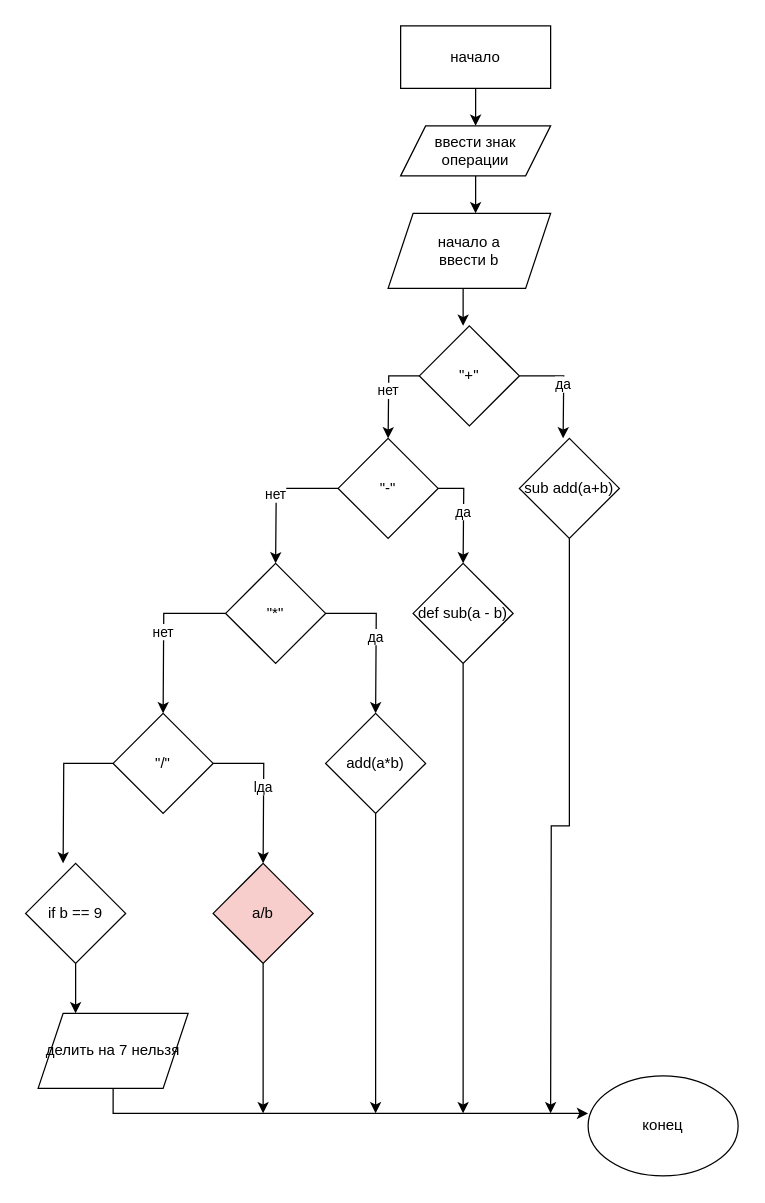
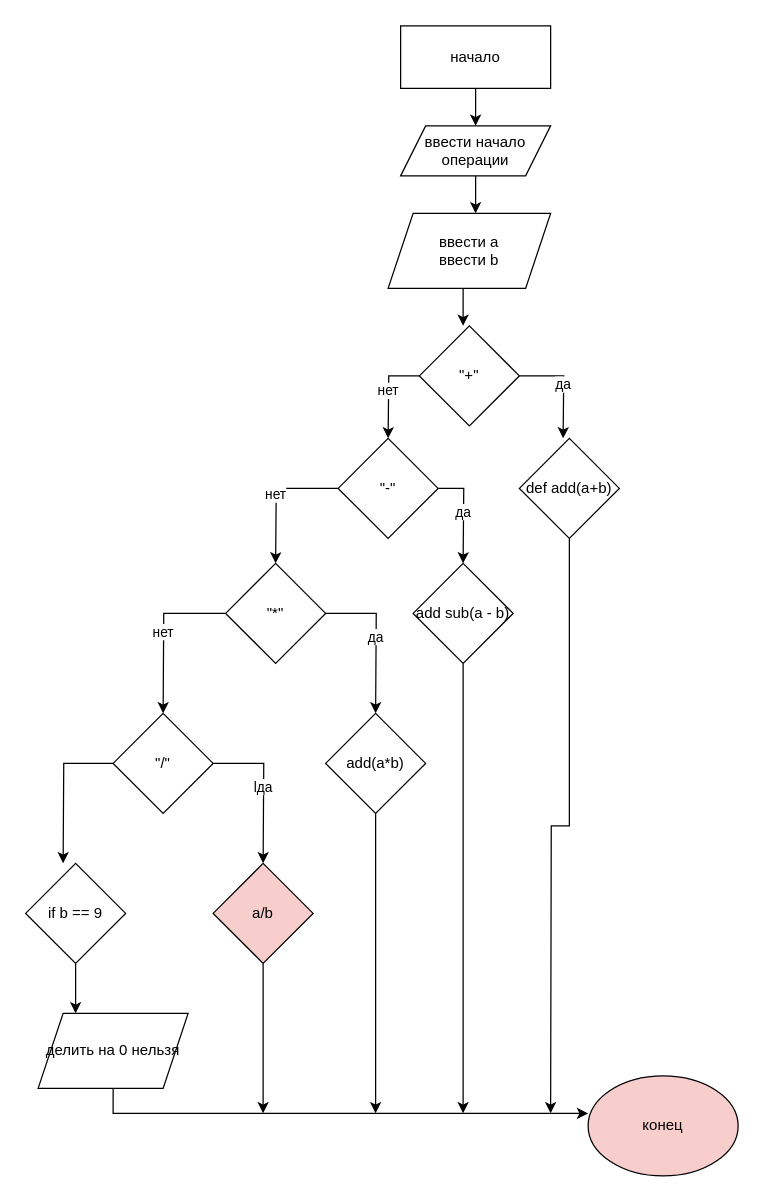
node "ввести знак операции": label "ввести знак операции" -> "ввести начало операции"
node "начало a ввести b": label "начало a ввести b" -> "ввести a ввести b"
node "sub add(a+b)": label "sub add(a+b)" -> "def add(a+b)"
node "def sub(a - b)": label "def sub(a - b)" -> "add sub(a - b)"
node "делить на 7 нельзя": label "делить на 7 нельзя" -> "делить на 0 нельзя"
node "конец": fillcolor #ffffff -> #f8cecc
